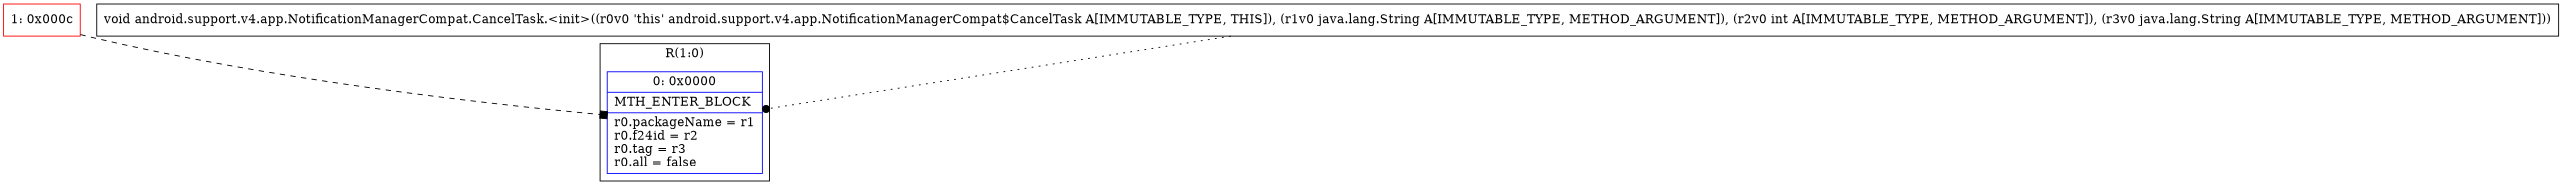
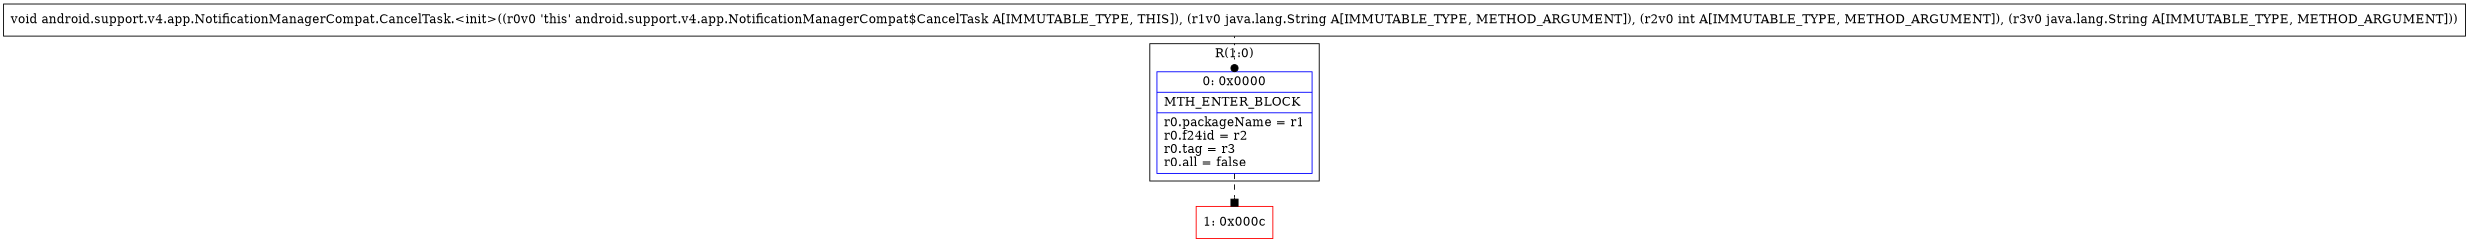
edge "1: 0x000c" -> "0: 0x0000": reversed
